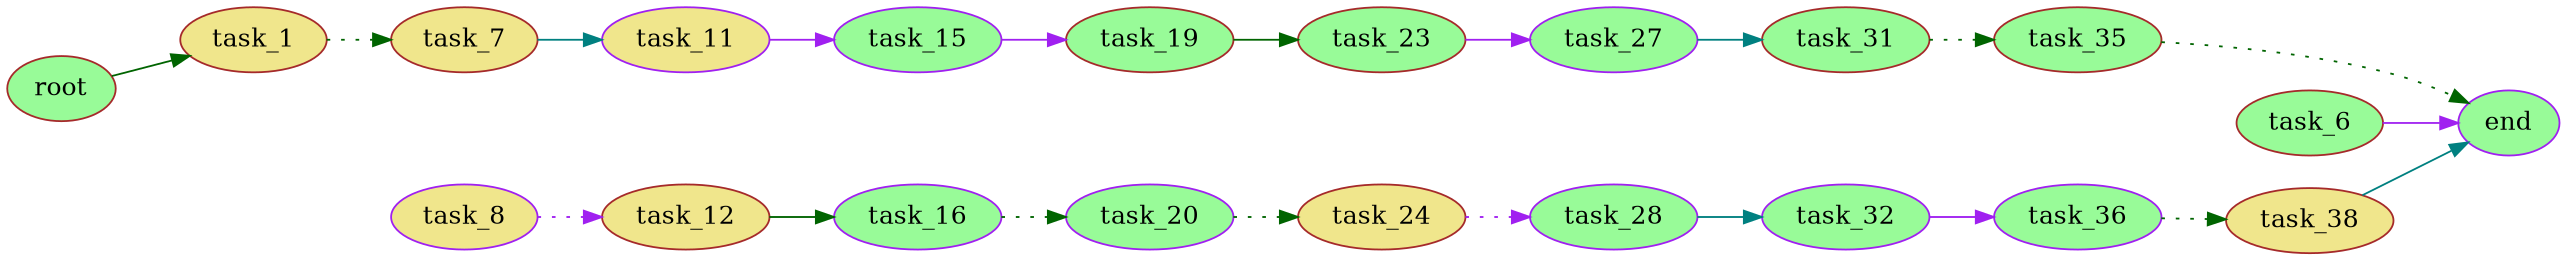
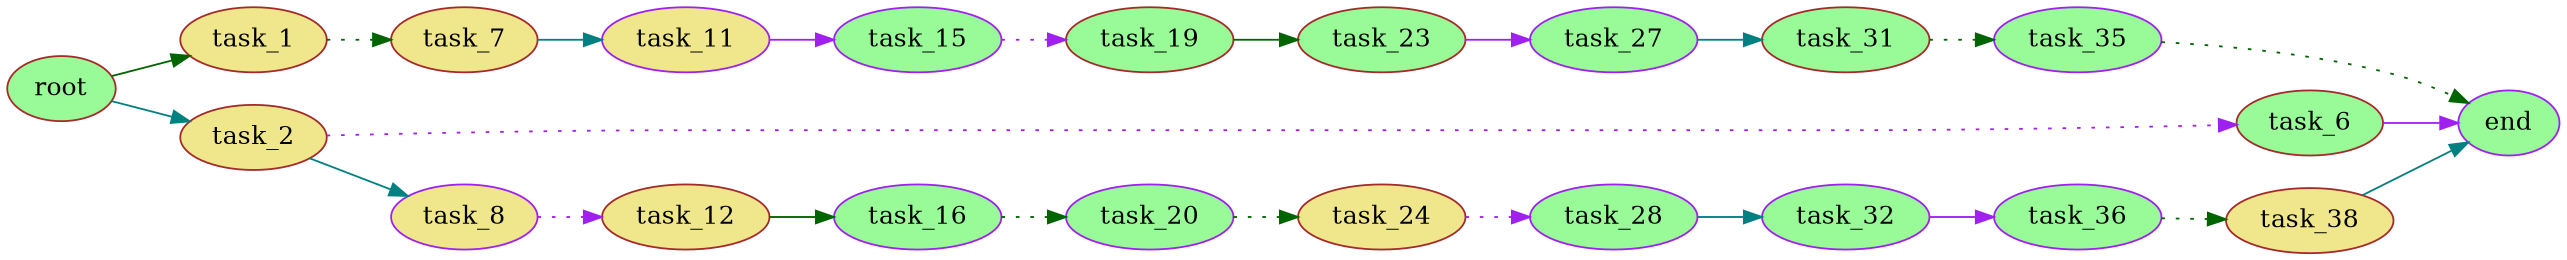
edge "task_15" -> "task_19": style solid -> dotted
node "task_35": color brown -> purple
node "task_2": added
